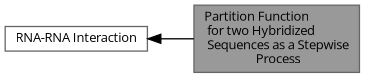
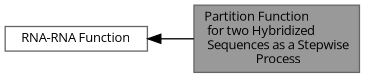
node "RNA-RNA Interaction": label "RNA-RNA Interaction" -> "RNA-RNA Function"
